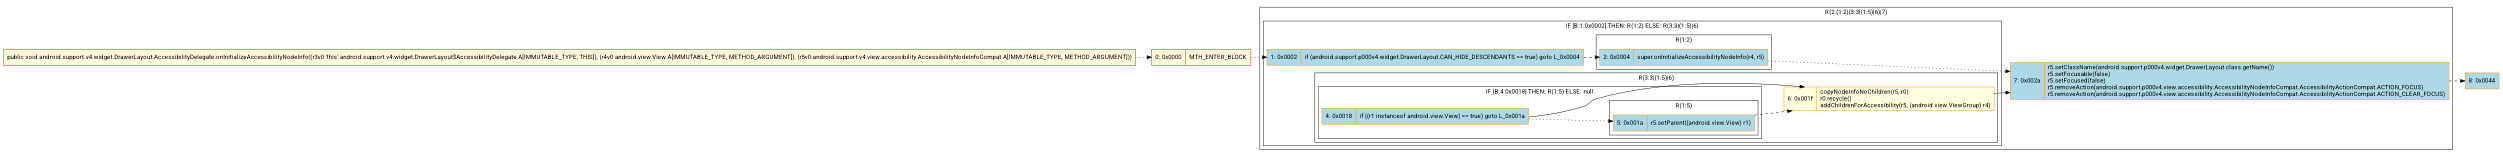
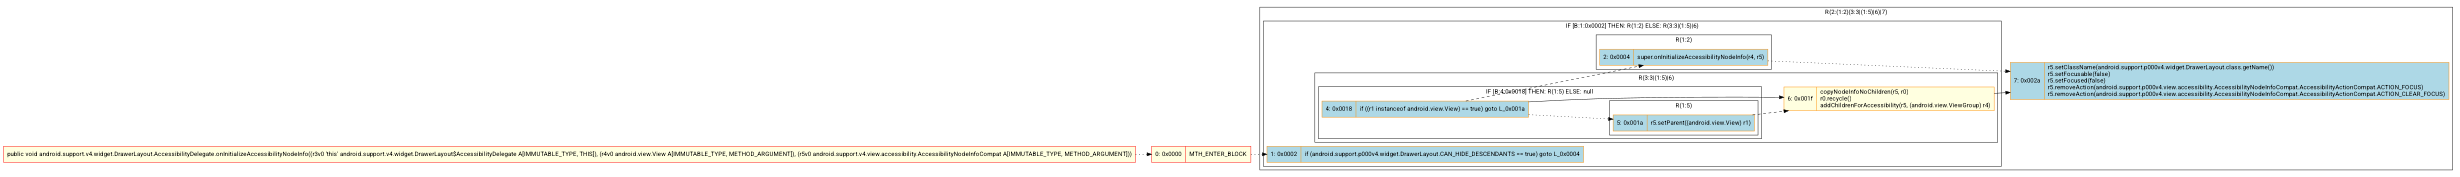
edge "1: 0x0002" -> "2: 0x0004": now "4: 0x0018" -> "2: 0x0004"
node "8: 0x0044": removed
